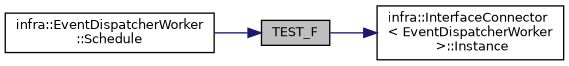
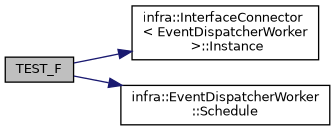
edge "infra::EventDispatcherWorker ::Schedule" -> "TEST_F": reversed
